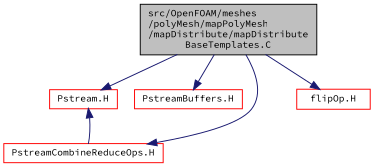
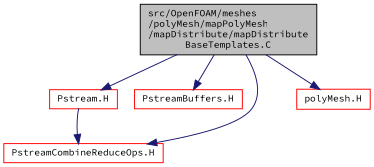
node "flipOp.H": label "flipOp.H" -> "polyMesh.H"
edge "PstreamCombineReduceOps.H" -> "Pstream.H": reversed
